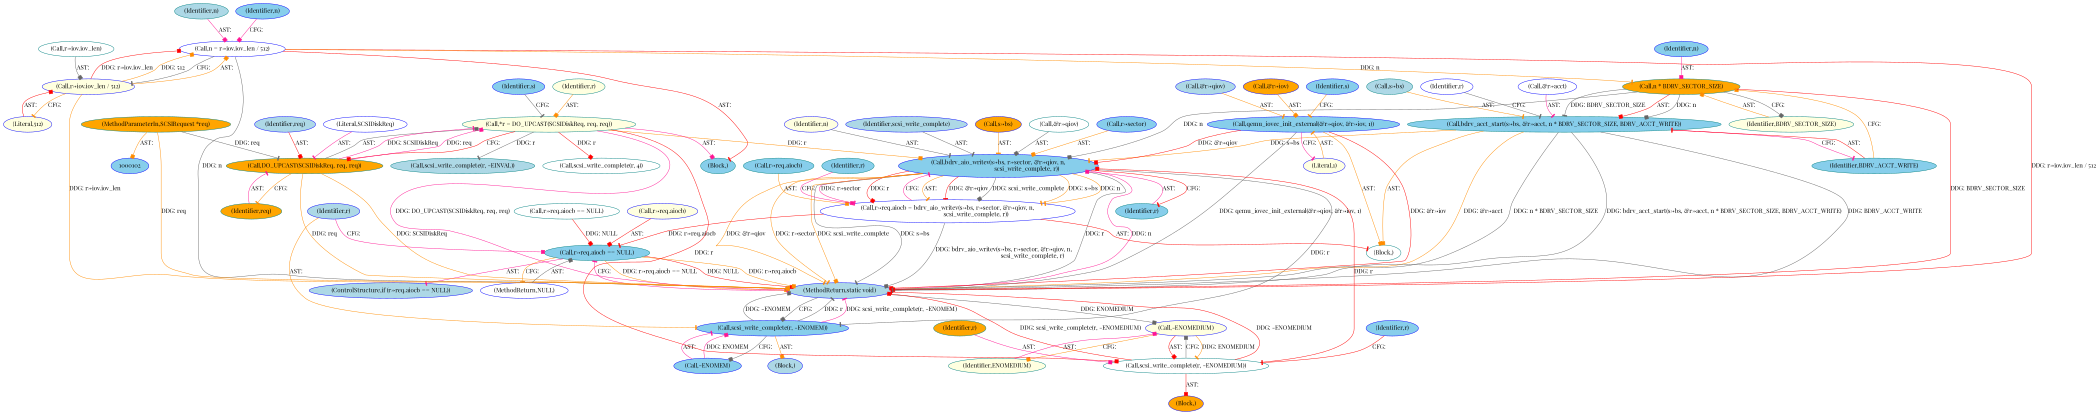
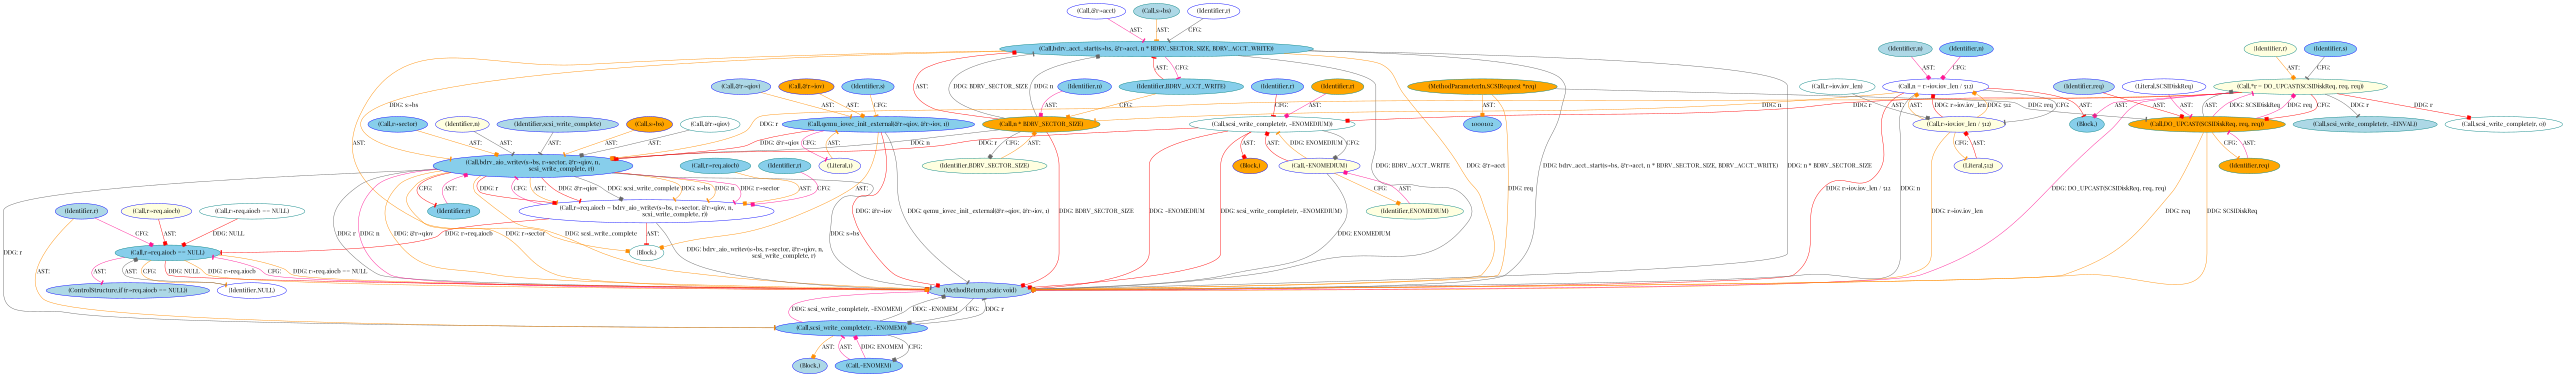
node "(Call,scsi_write_complete(r, 4))": label "(Call,scsi_write_complete(r, 4))" -> "(Call,scsi_write_complete(r, 0))"
node "(MethodReturn,NULL)": label "(MethodReturn,NULL)" -> "(Identifier,NULL)"
edge "(MethodReturn,static void)" -> "(Call,-ENOMEDIUM)": reversed
